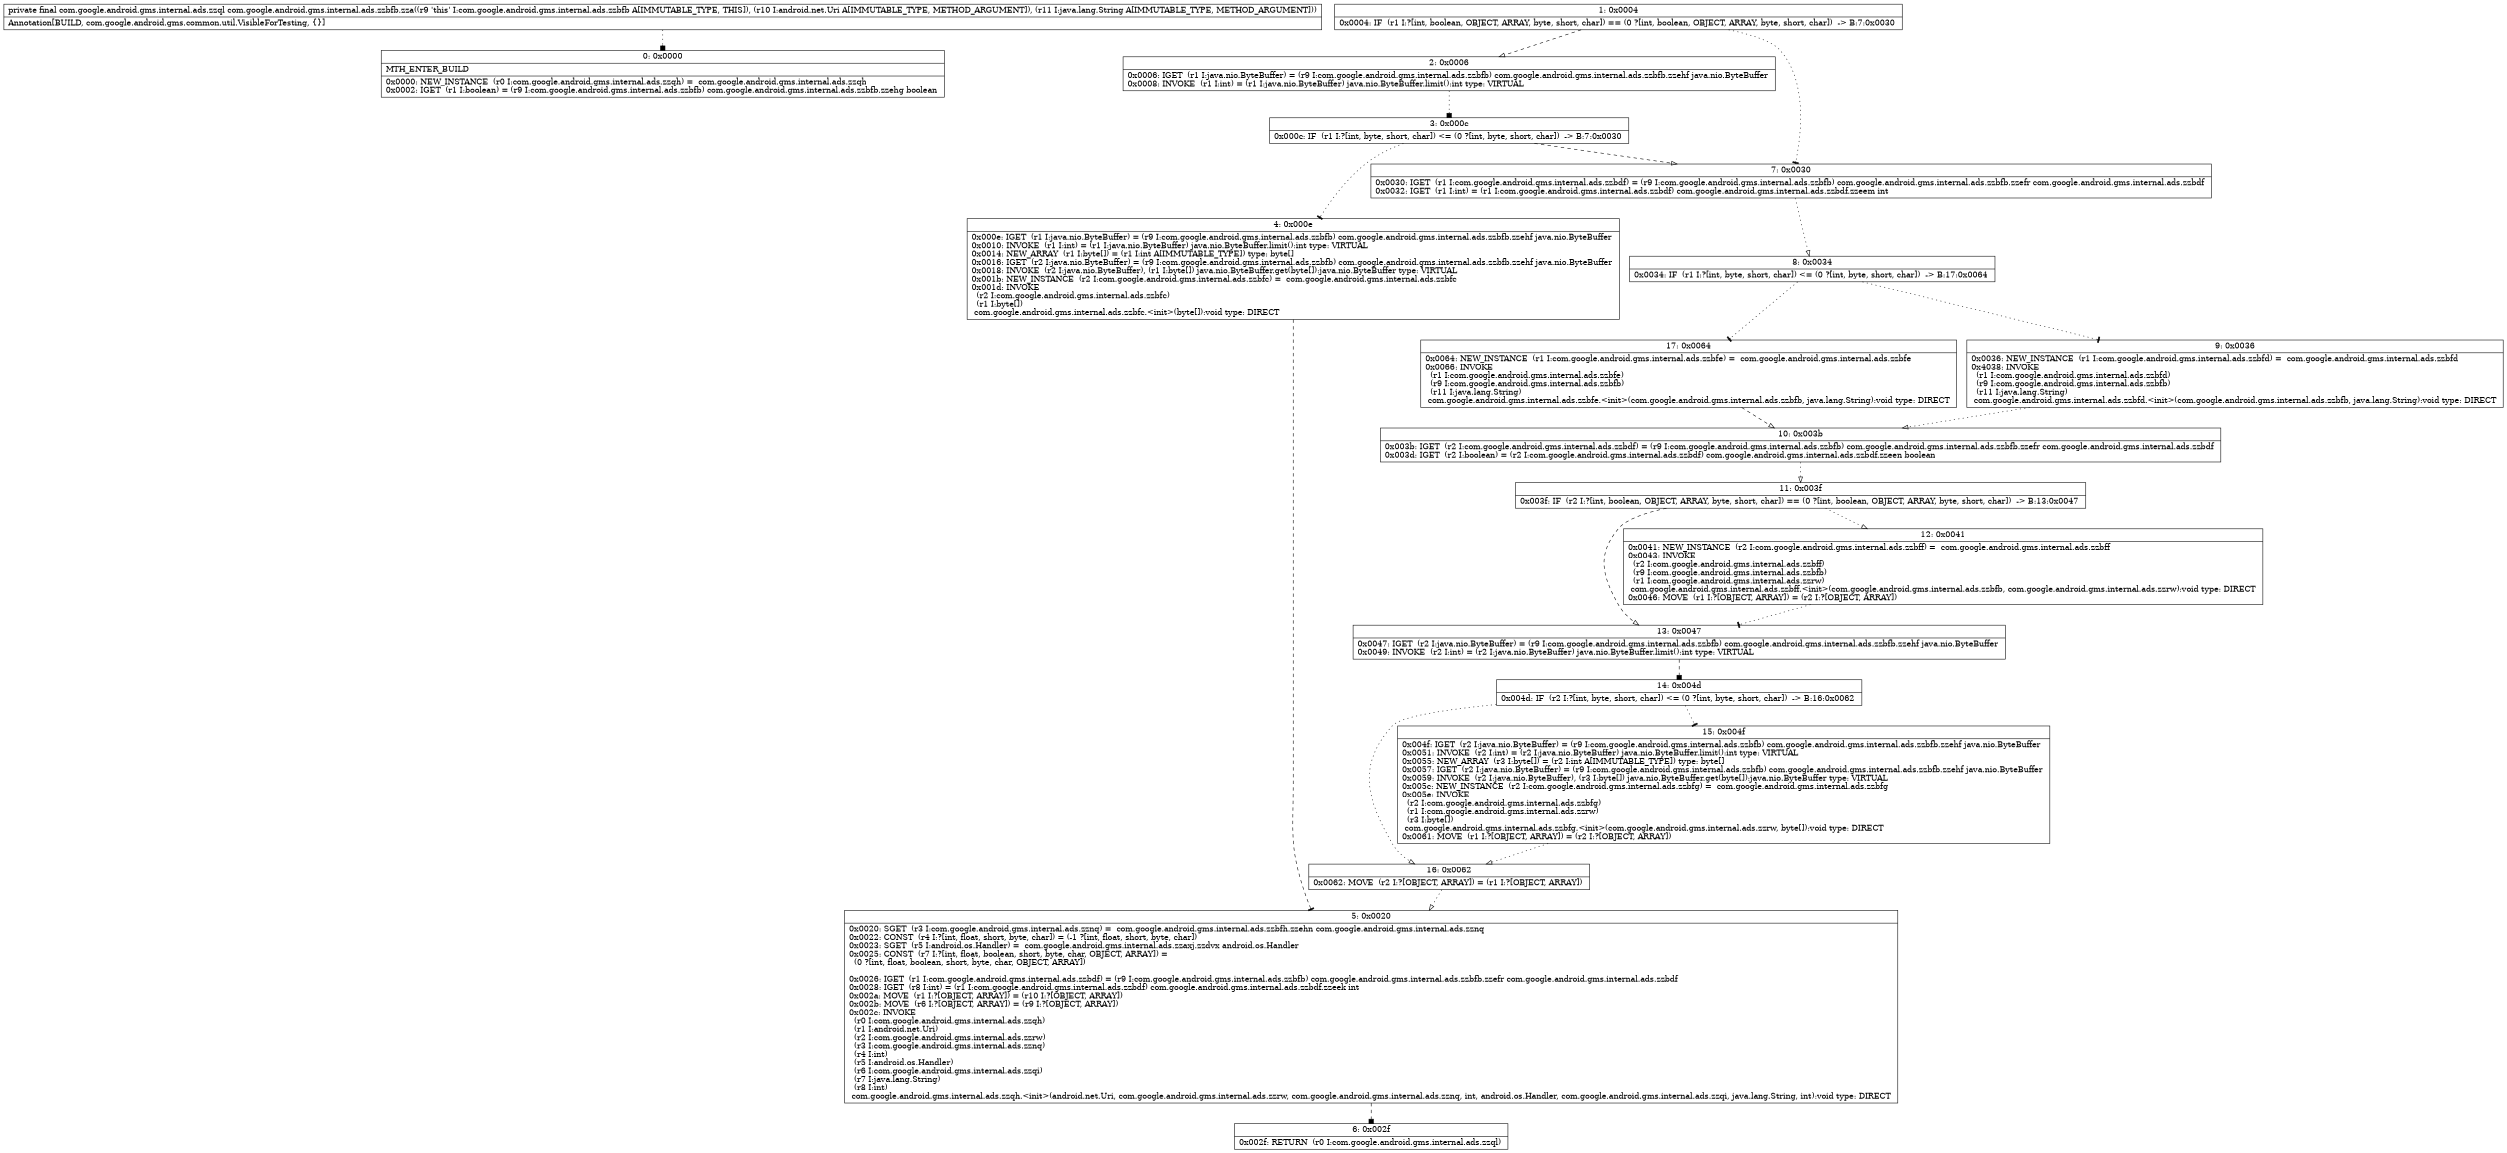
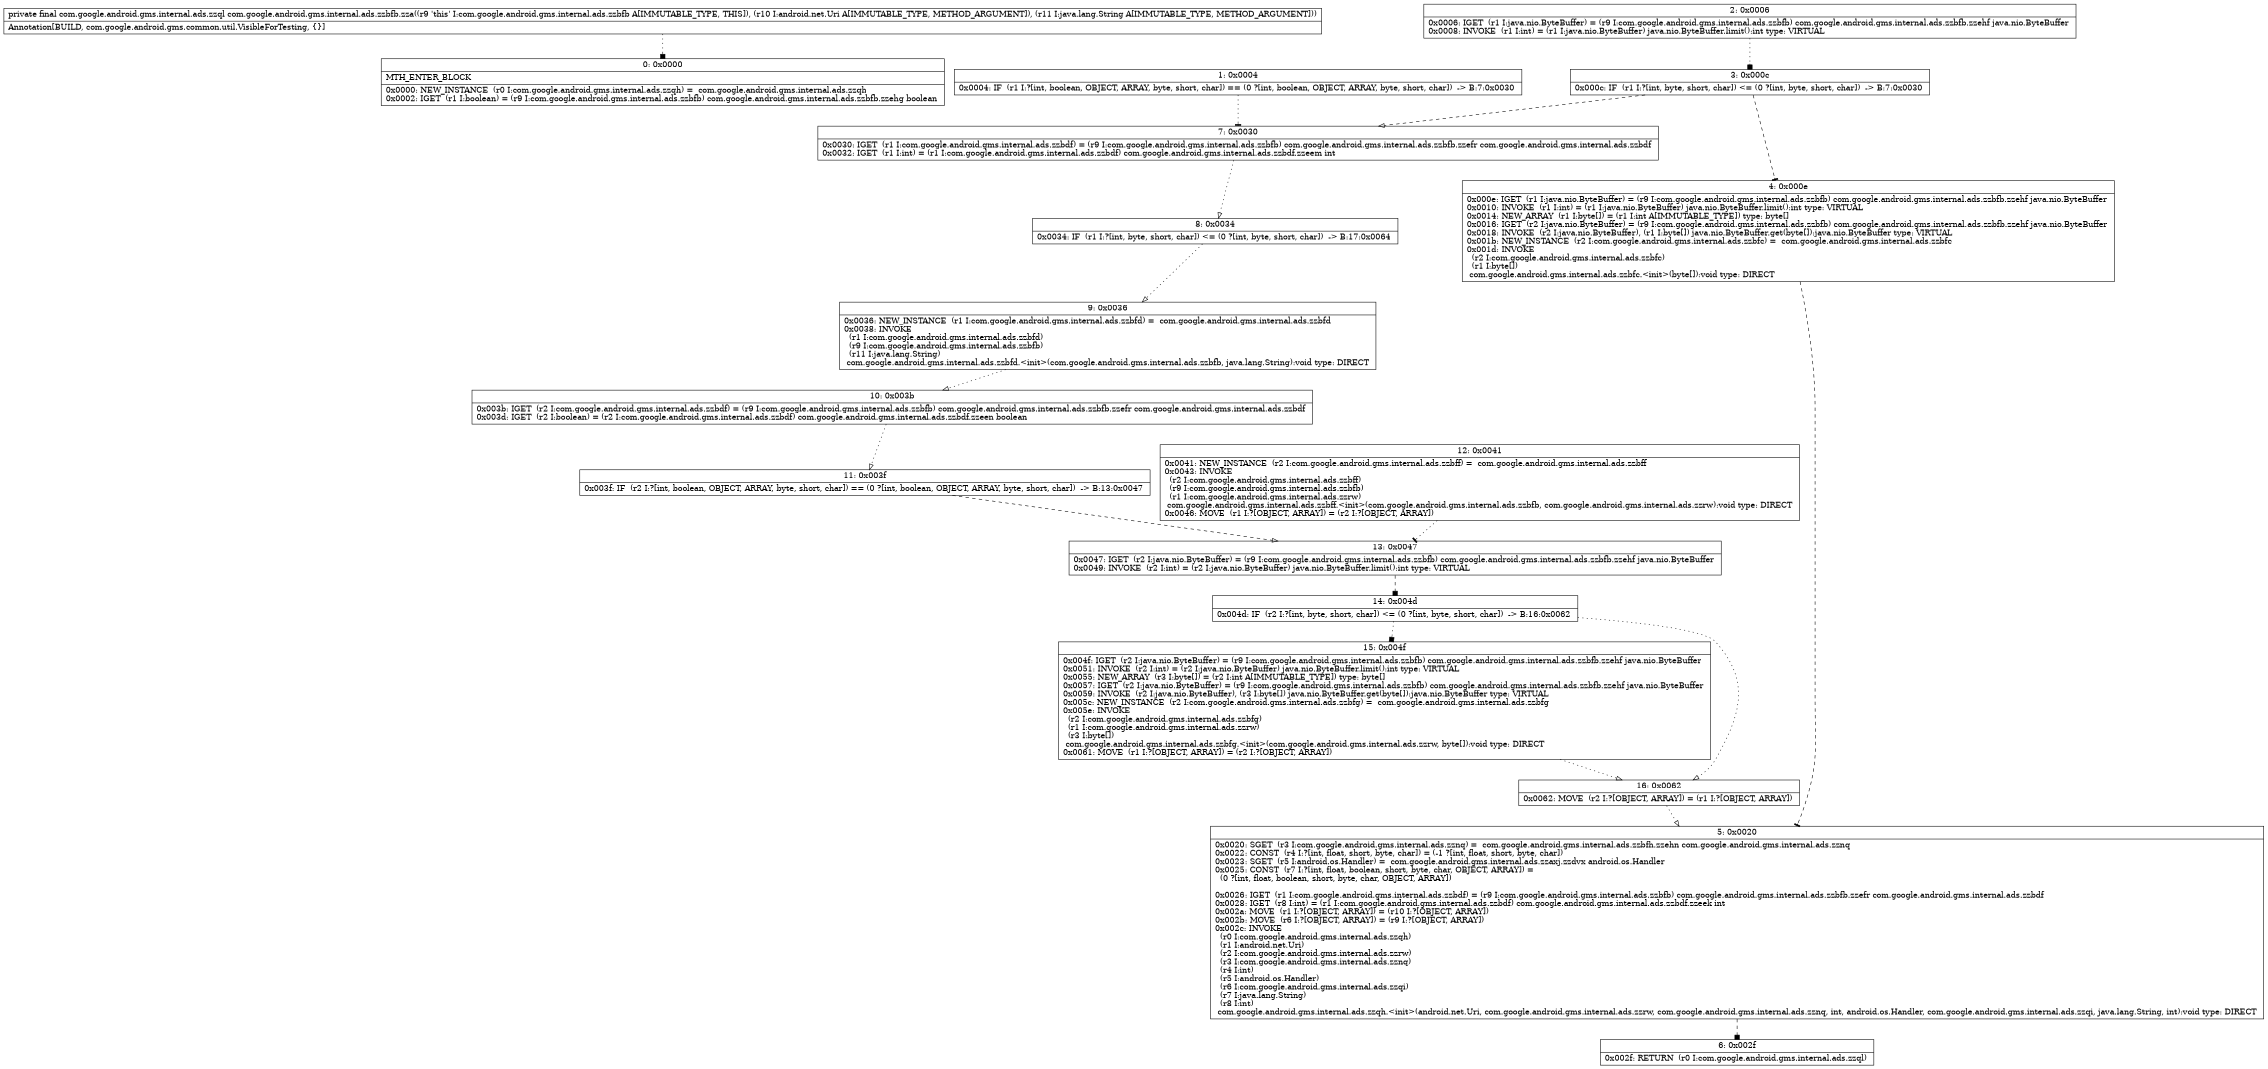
edge "1: 0x0004" -> "2: 0x0006": removed
node "0: 0x0000": text "MTH_ENTER_BUILD" -> "MTH_ENTER_BLOCK"
edge "3: 0x000c" -> "4: 0x000e": style dotted -> dashed
edge "8: 0x0034" -> "9: 0x0036": arrowhead tee -> onormal
node "9: 0x0036": text "0x4038: INVOKE" -> "0x0038: INVOKE"
node "17: 0x0064": removed
edge "11: 0x003f" -> "12: 0x0041": removed
edge "14: 0x004d" -> "15: 0x004f": arrowhead tee -> box
